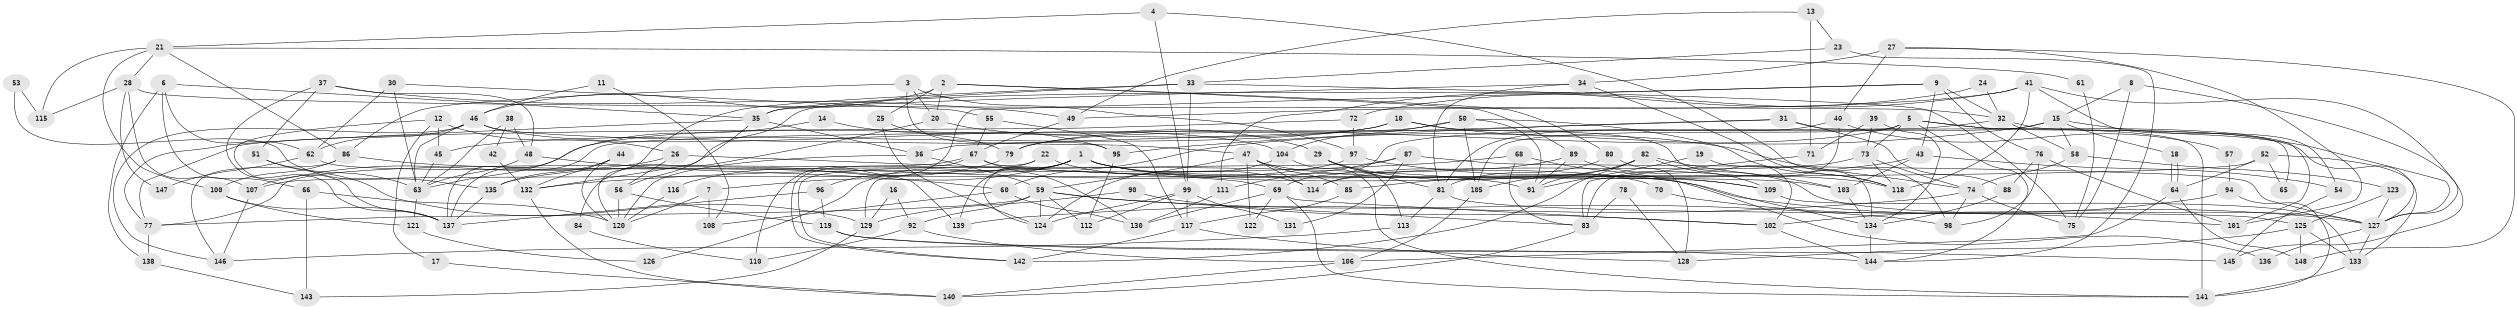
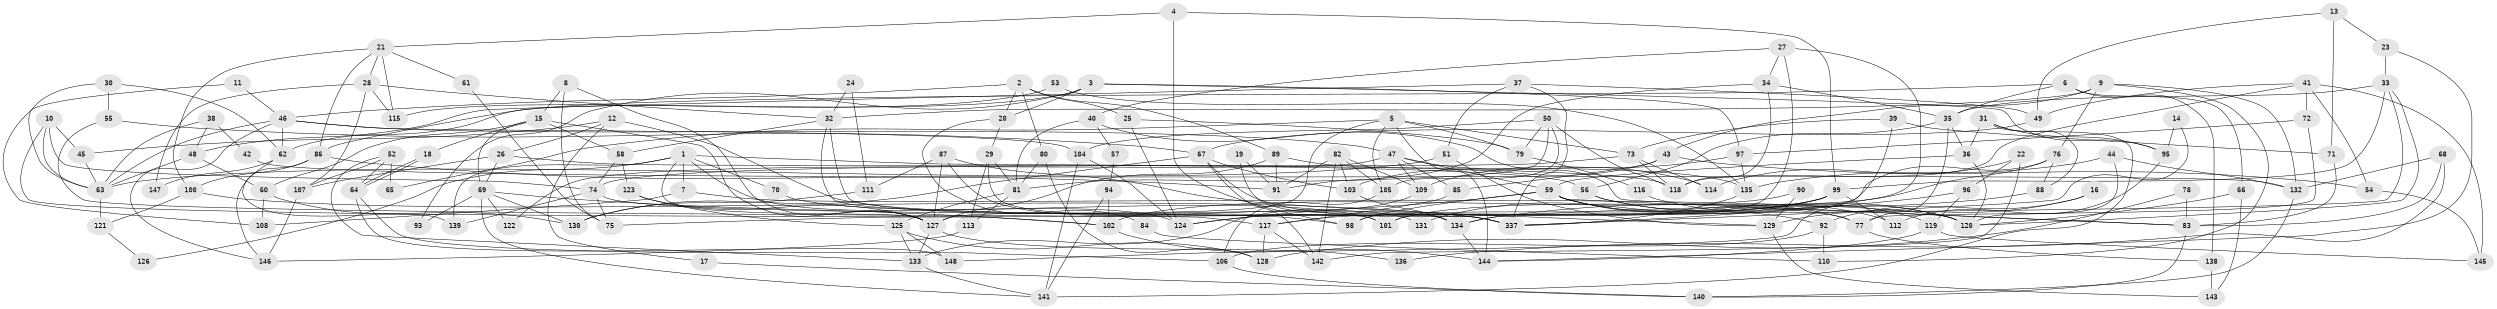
edge "89" -- "114": now "89" -- "135"
node "93": added
node "137": label "137" -> "337"
